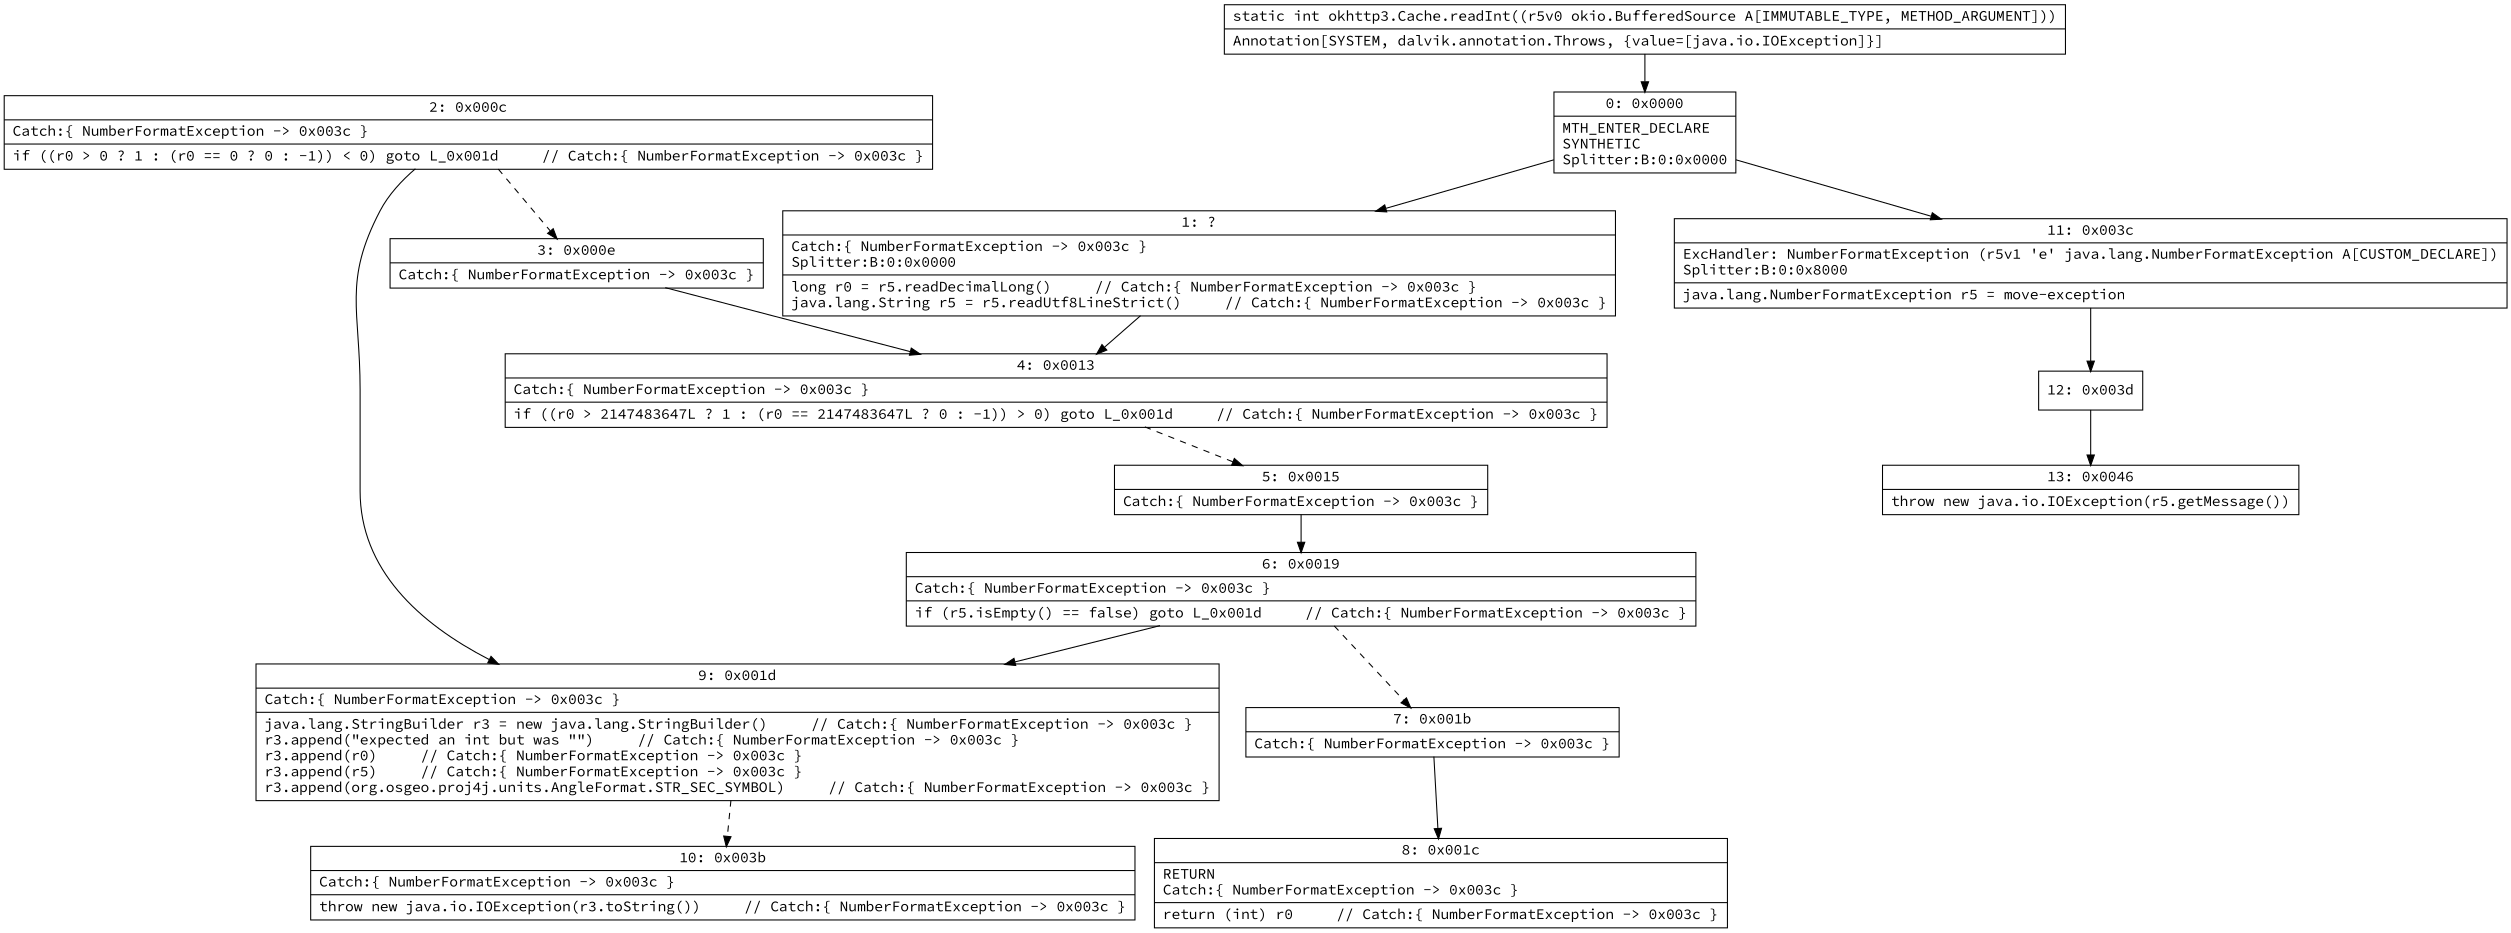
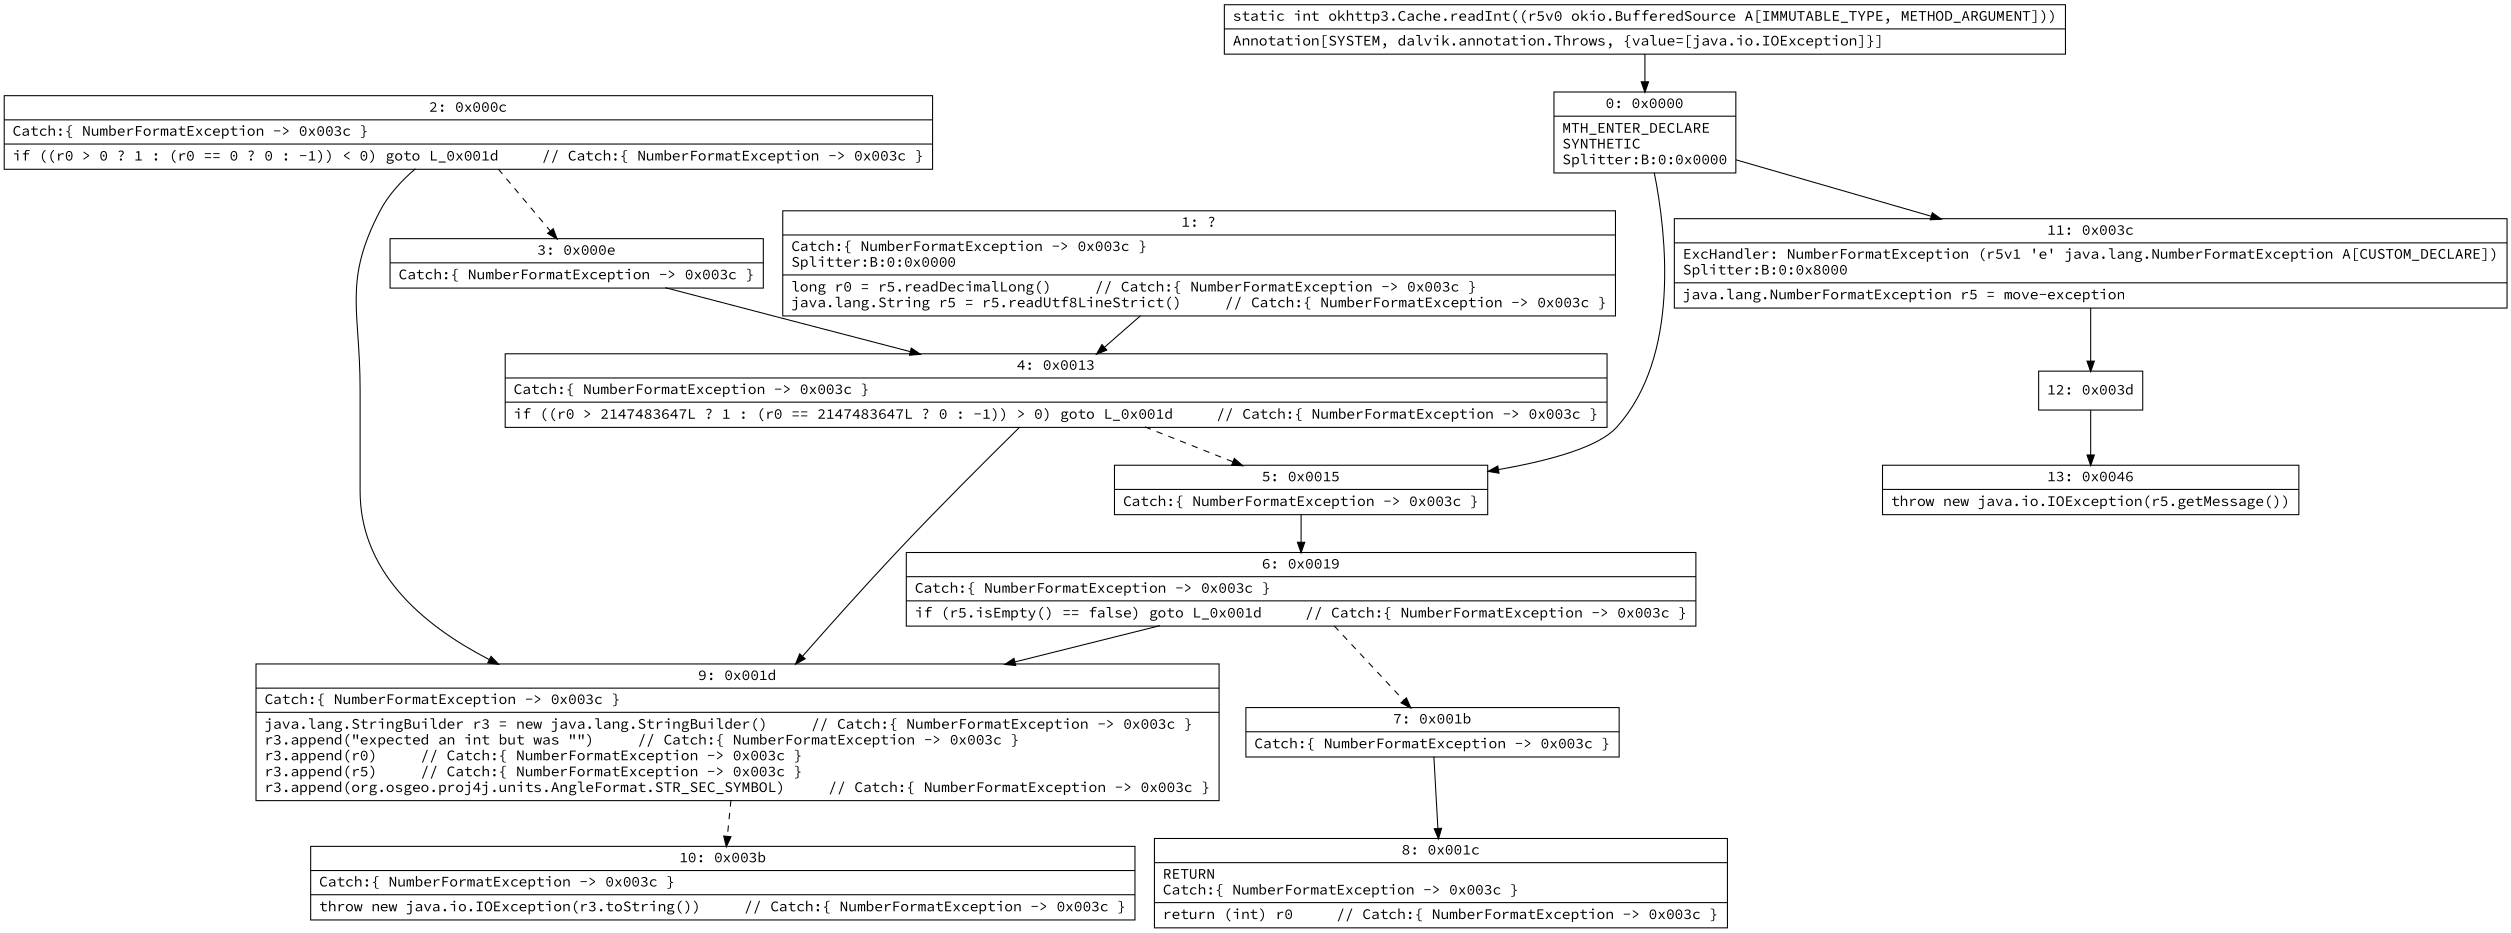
edge "0: 0x0000" -> "1: ?": now "0: 0x0000" -> "5: 0x0015"
edge "4: 0x0013" -> "9: 0x001d": added
